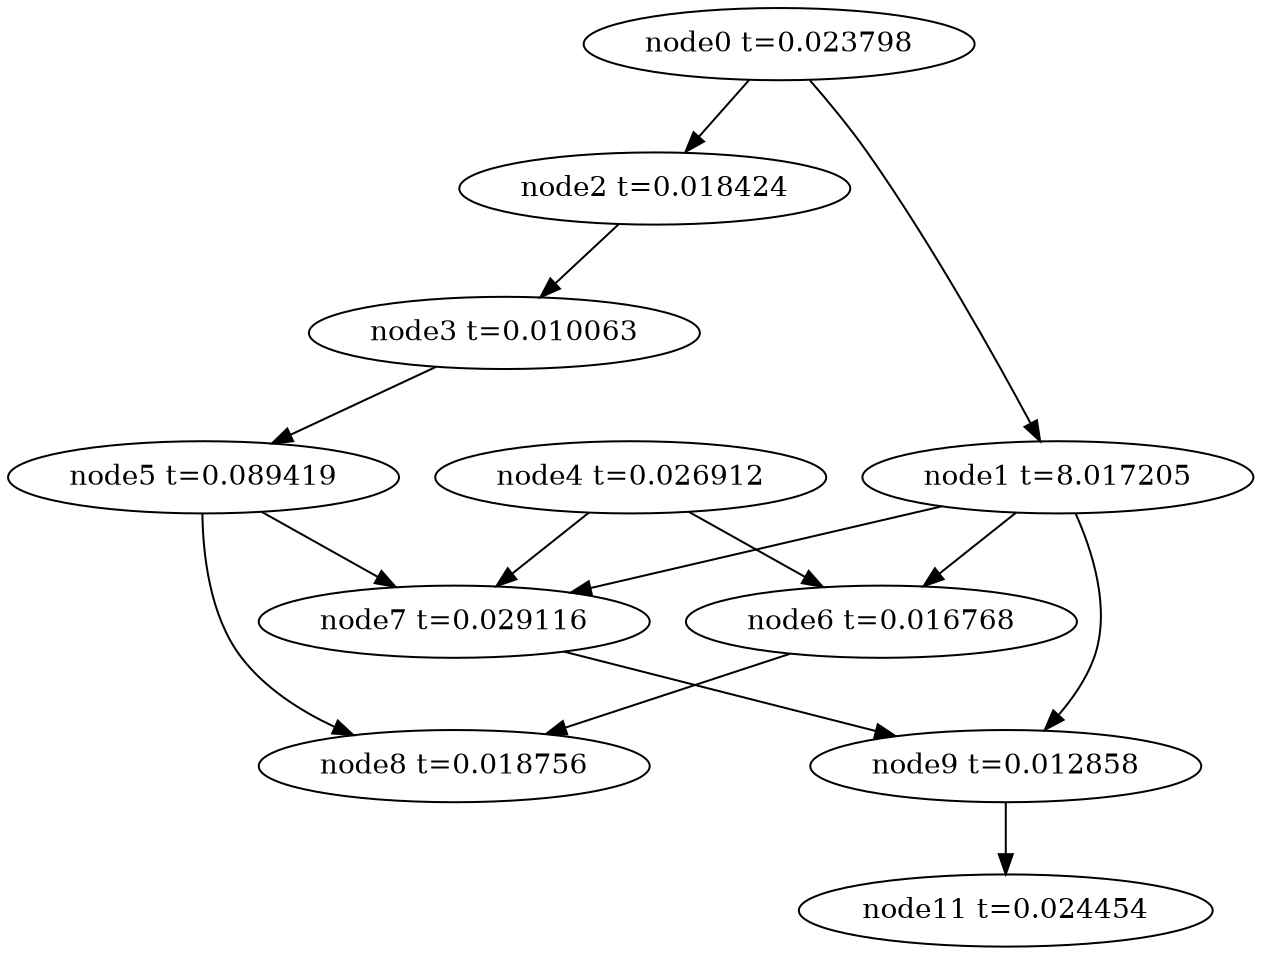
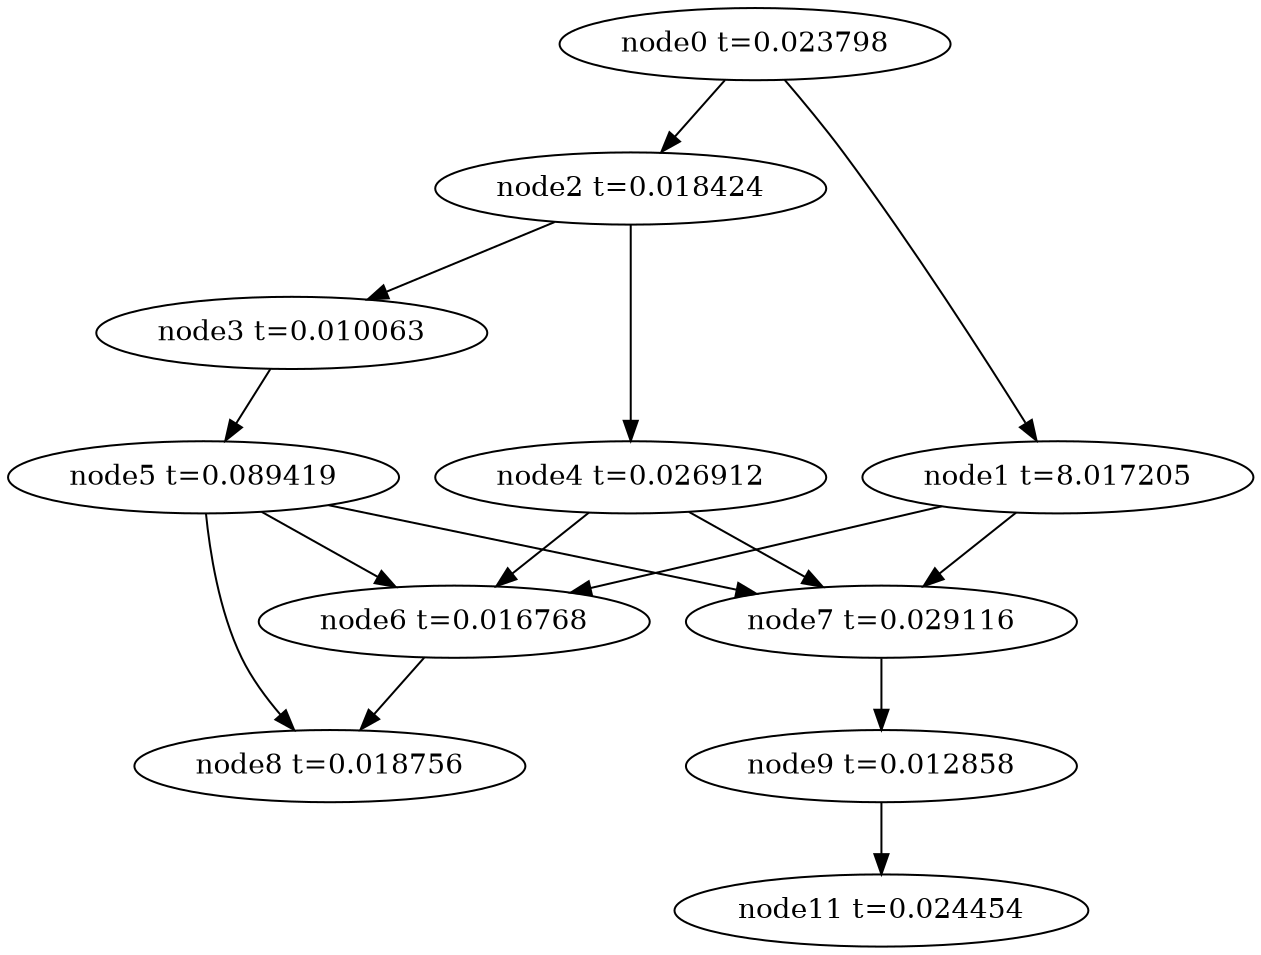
edge "node2 t=0.018424" -> "node4 t=0.026912": added
edge "node5 t=0.089419" -> "node6 t=0.016768": added
edge "node1 t=8.017205" -> "node9 t=0.012858": removed
